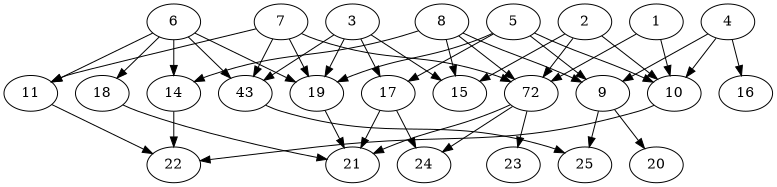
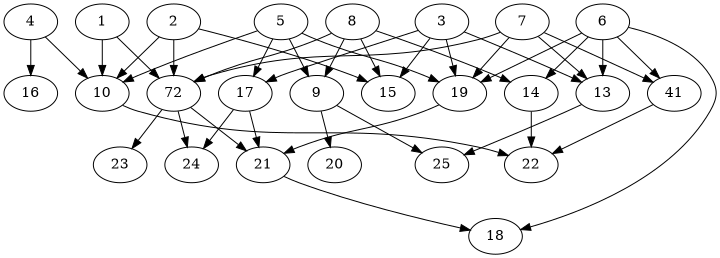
edge "4" -> "9": removed
node "11": label "11" -> "41"
node "43": label "43" -> "13"
edge "18" -> "21": reversed
